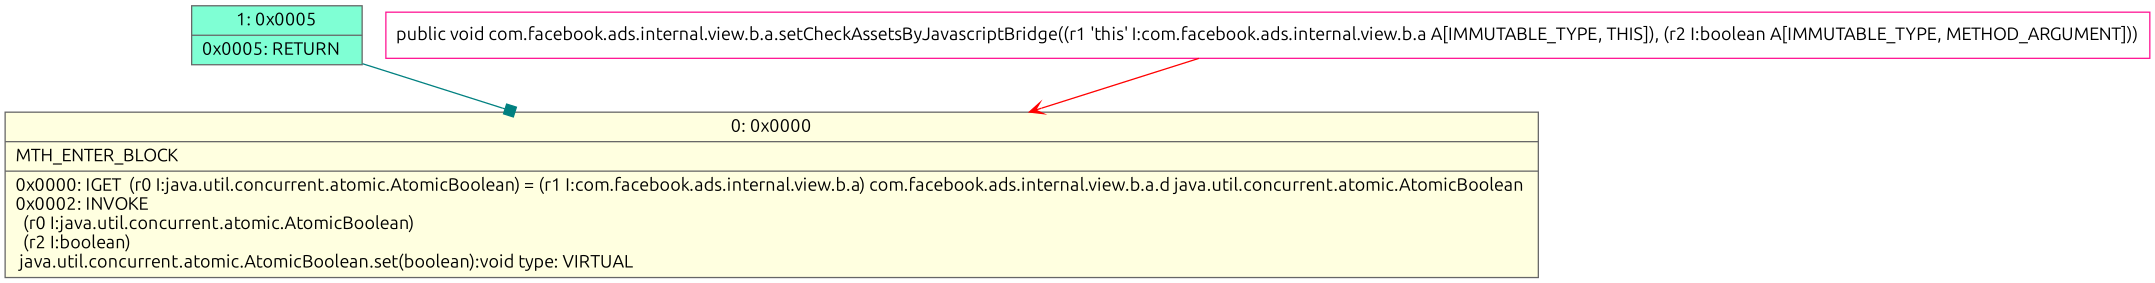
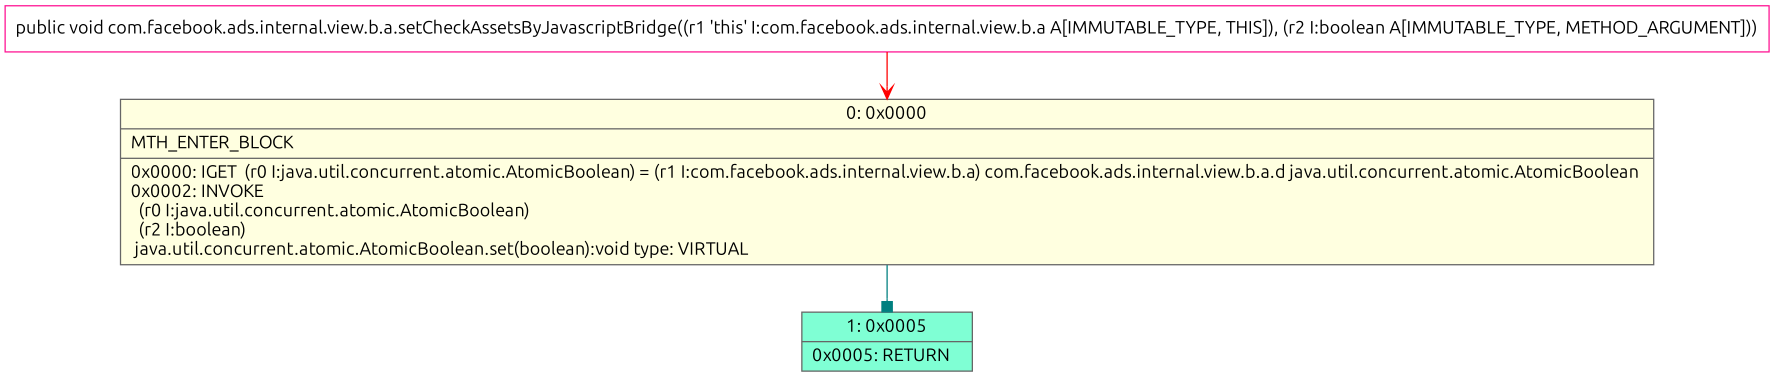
edge "1: 0x0005" -> "0: 0x0000": reversed
